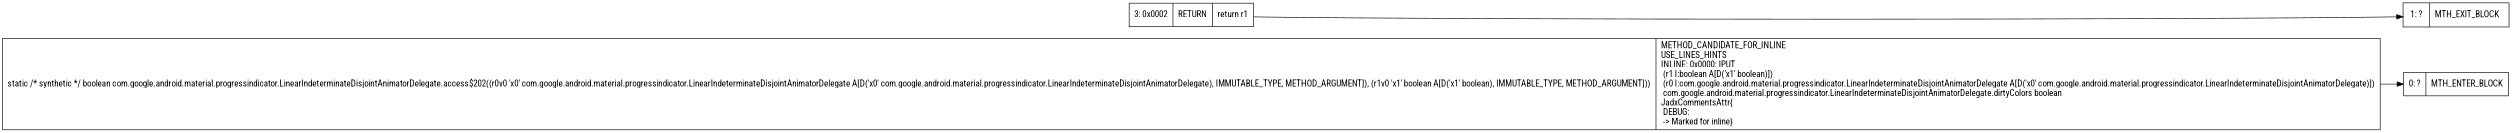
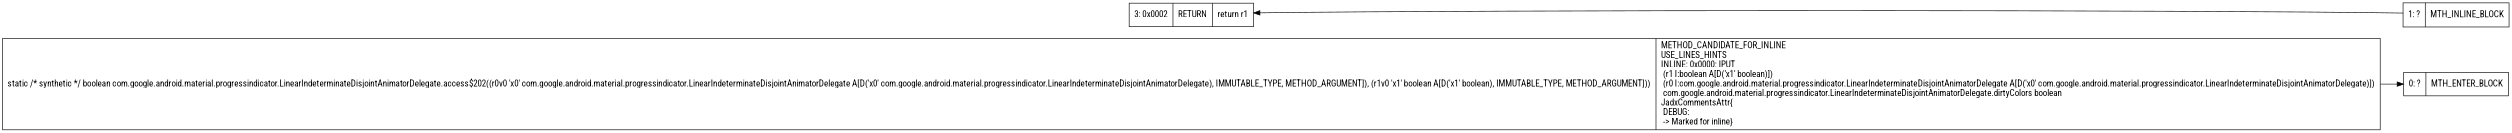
node "1: ?": text "MTH_EXIT_BLOCK" -> "MTH_INLINE_BLOCK"
edge "3: 0x0002" -> "1: ?": reversed
